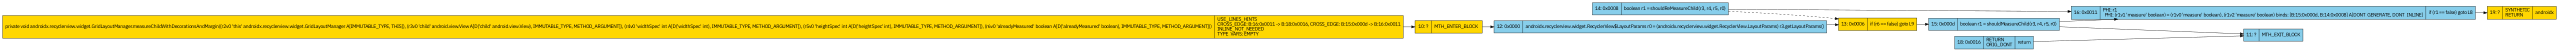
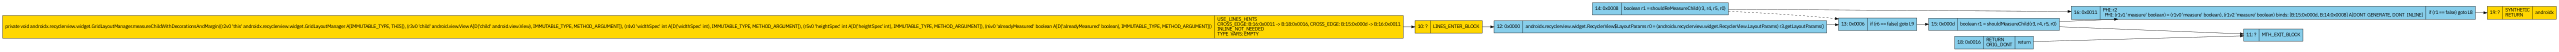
node "16: 0x0011": text "PHI: r1" -> "PHI: r2"
node "13: 0x0006": fillcolor gold -> skyblue
node "10: ?": text "MTH_ENTER_BLOCK" -> "LINES_ENTER_BLOCK"
